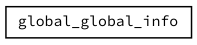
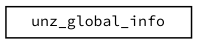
node "global_global_info": label "global_global_info" -> "unz_global_info"
